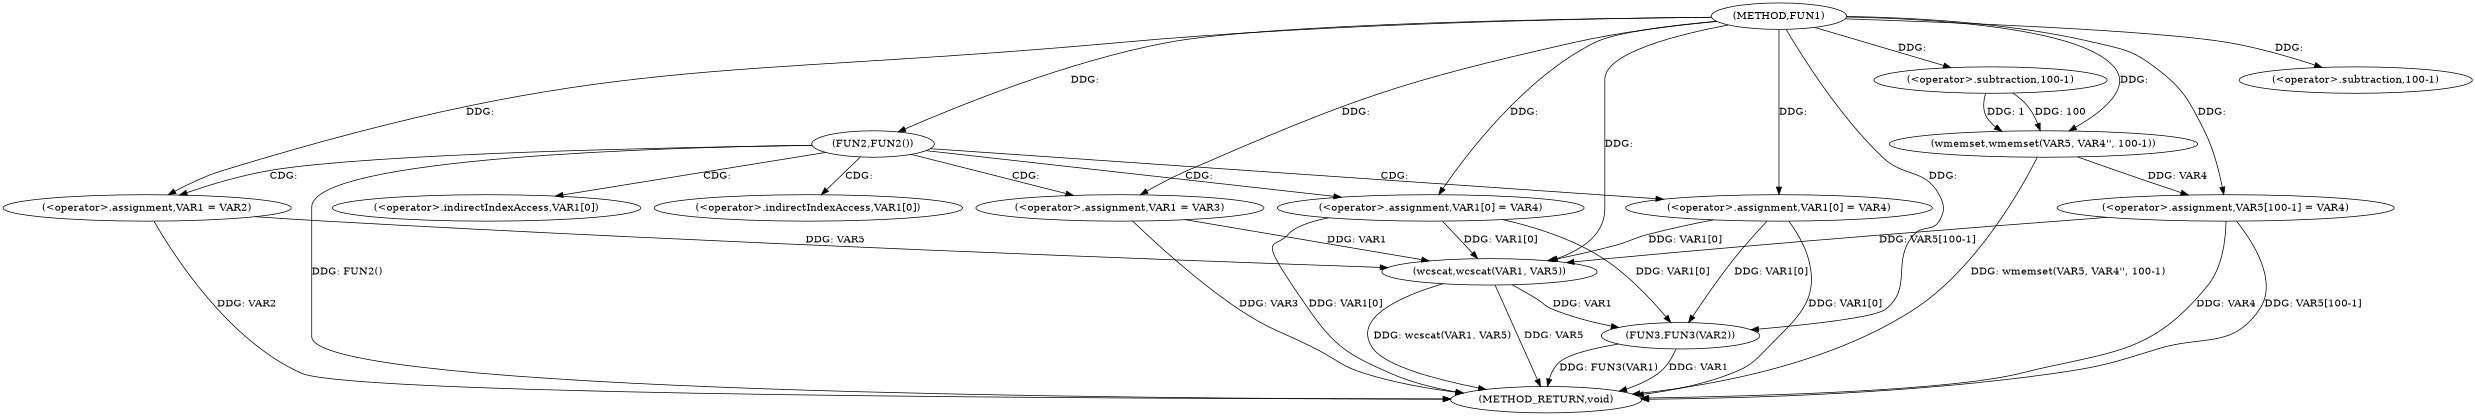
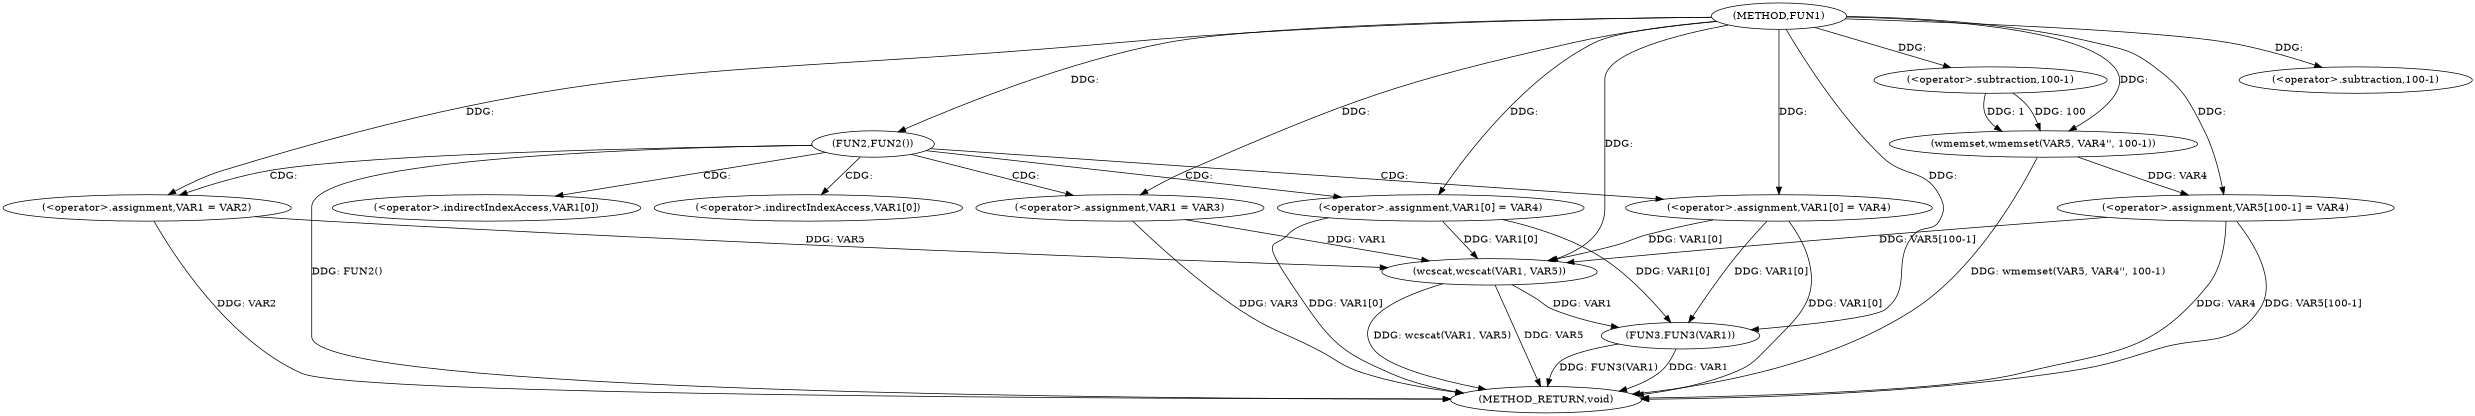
node "(FUN3,FUN3(VAR2))": label "(FUN3,FUN3(VAR2))" -> "(FUN3,FUN3(VAR1))"
